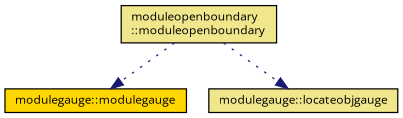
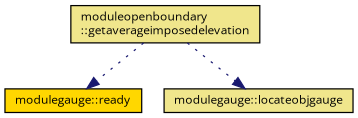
node "moduleopenboundary ::moduleopenboundary": label "moduleopenboundary ::moduleopenboundary" -> "moduleopenboundary ::getaverageimposedelevation"
node "modulegauge::modulegauge": label "modulegauge::modulegauge" -> "modulegauge::ready"
